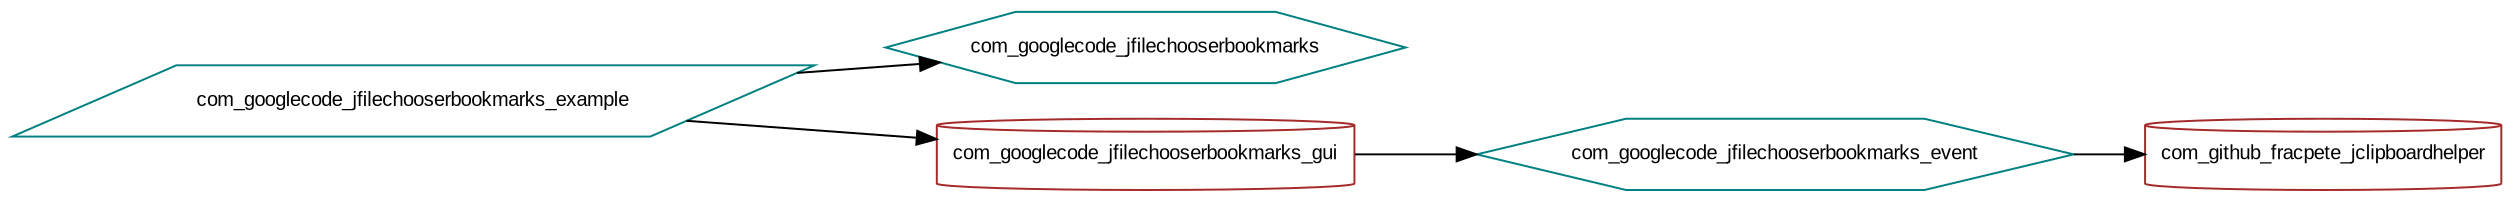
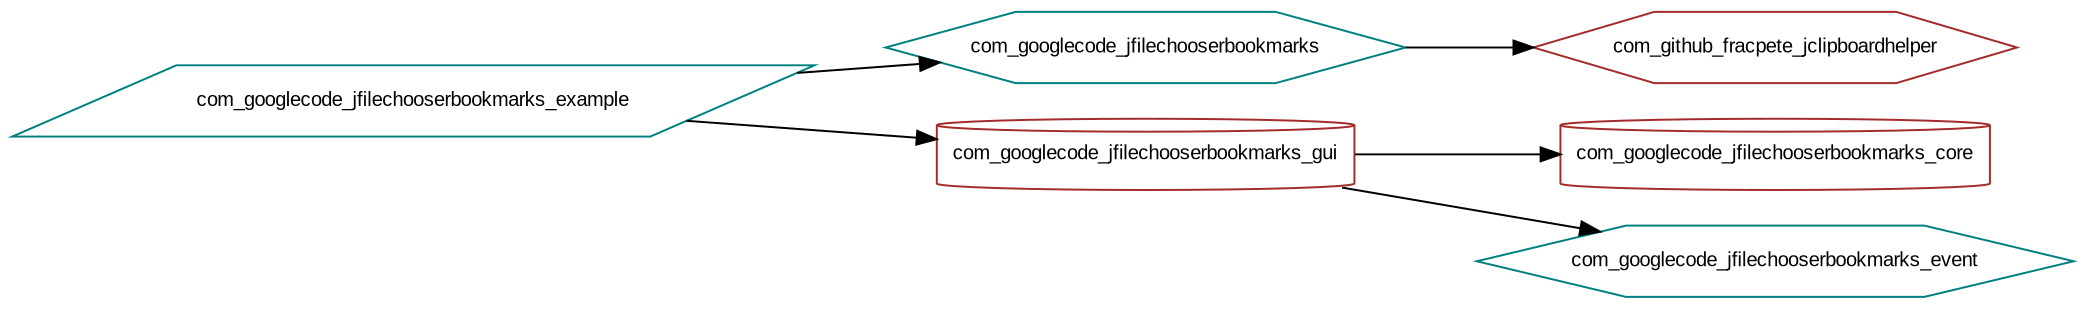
node "com_googlecode_jfilechooserbookmarks_core": added
edge "com_googlecode_jfilechooserbookmarks_event" -> "com_github_fracpete_jclipboardhelper": now "com_googlecode_jfilechooserbookmarks" -> "com_github_fracpete_jclipboardhelper"
node "com_github_fracpete_jclipboardhelper": shape cylinder -> hexagon
